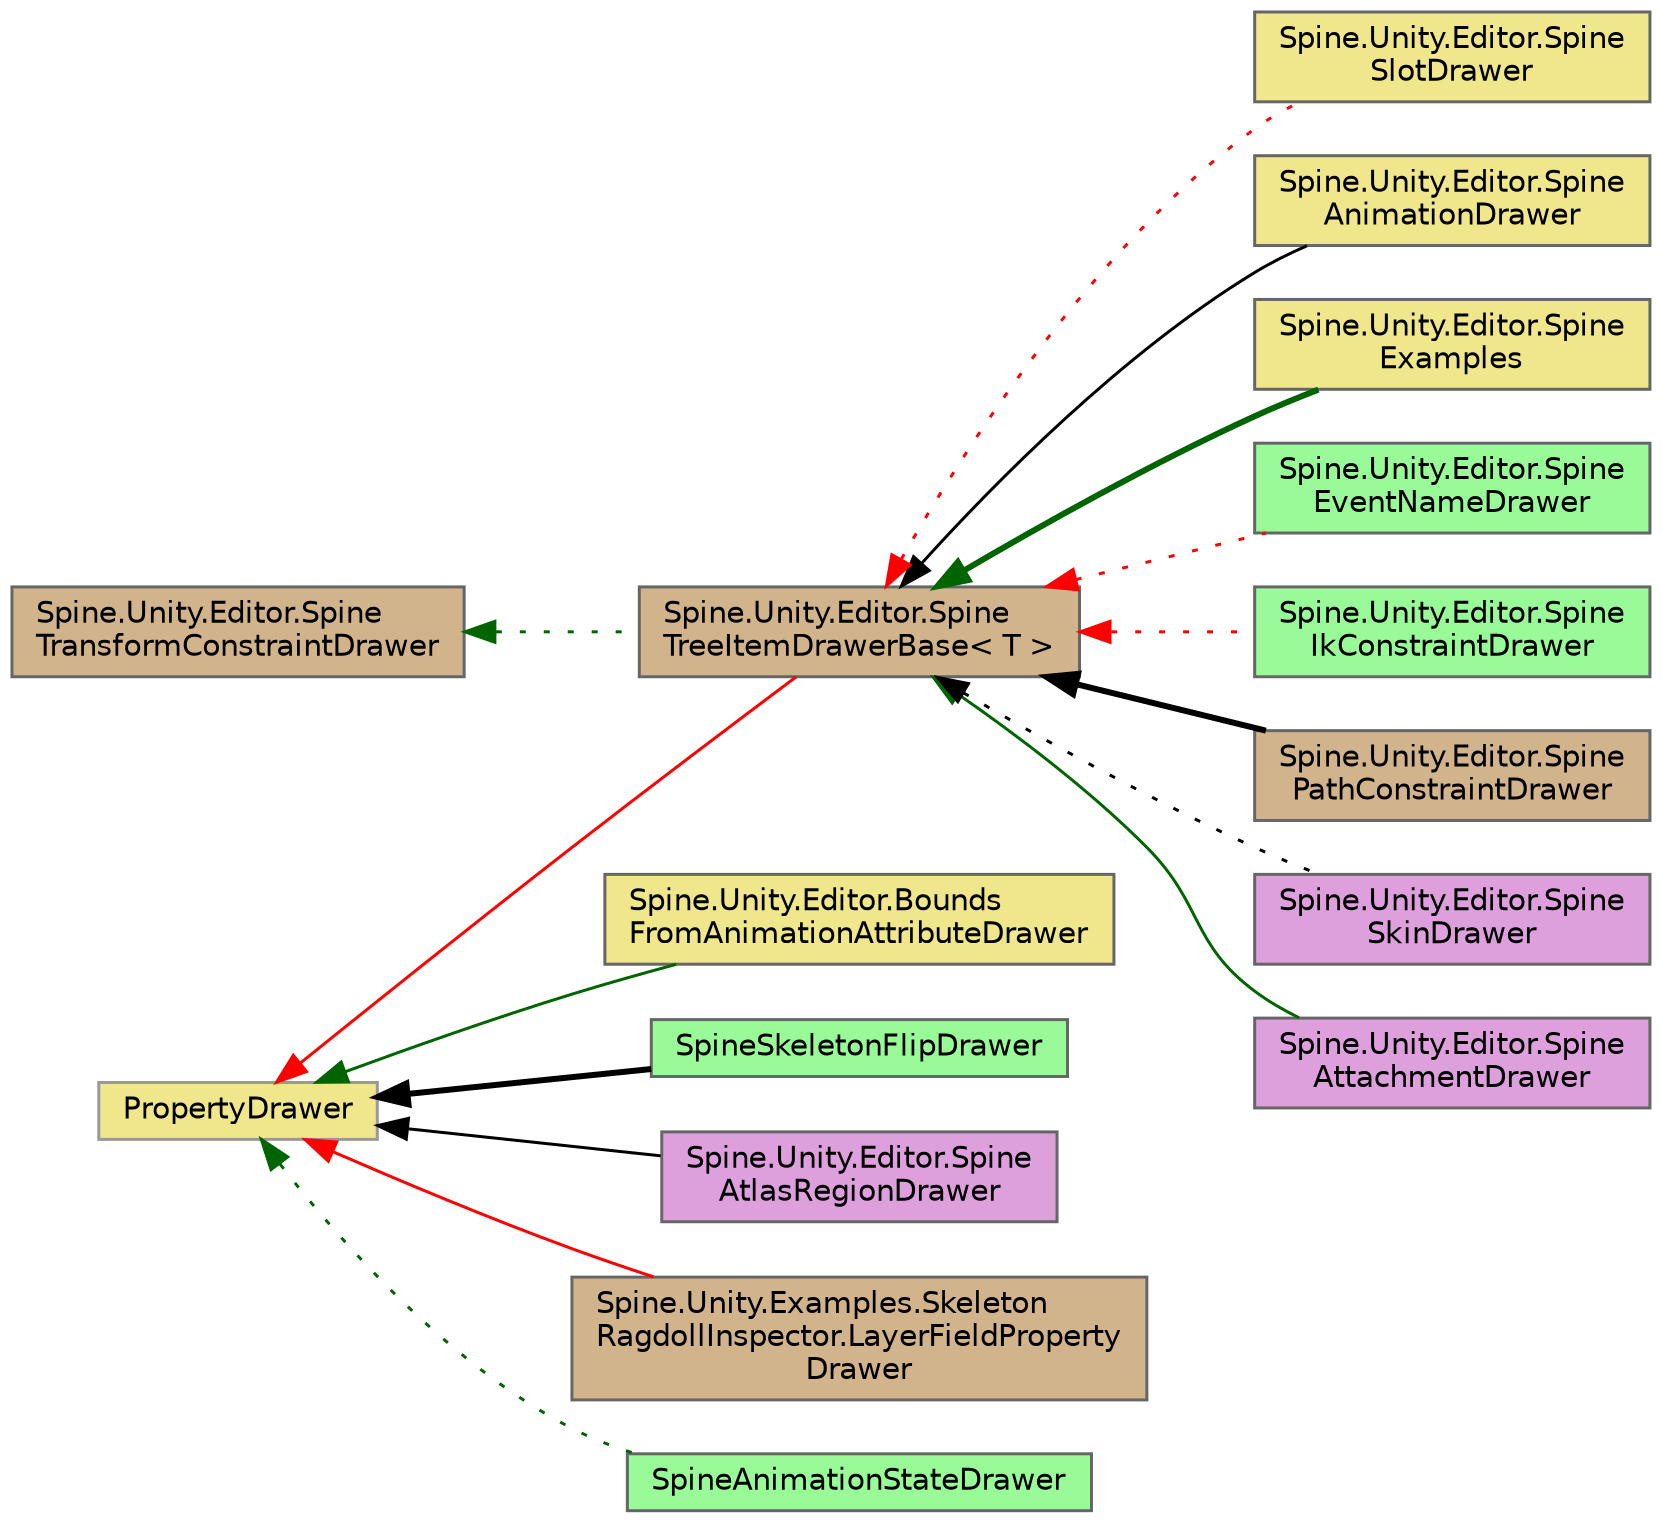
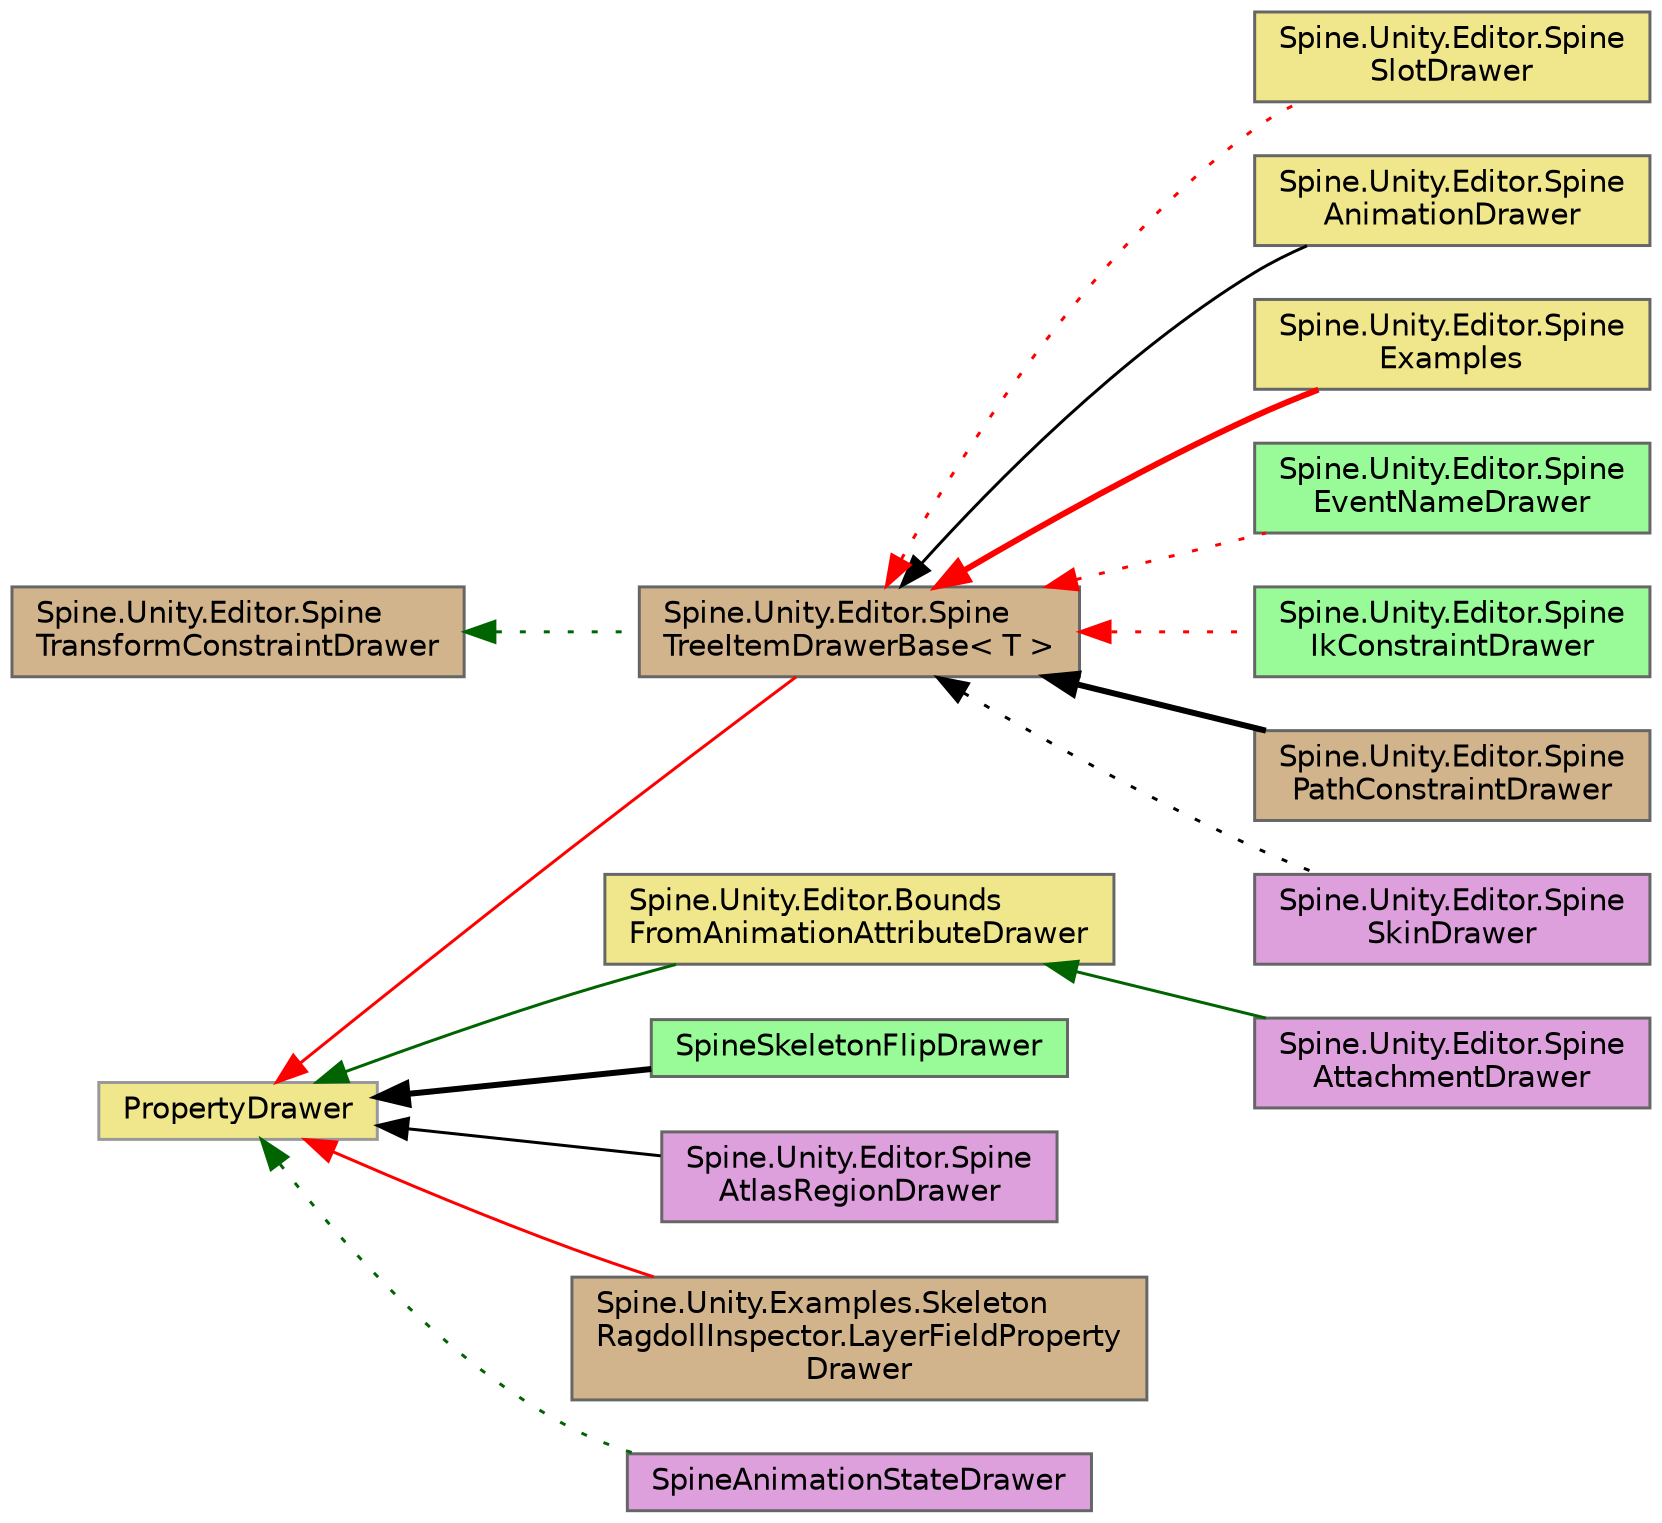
edge "Spine.Unity.Editor.Spine Examples" -> "Spine.Unity.Editor.Spine TreeItemDrawerBase< T >": color darkgreen -> red
edge "Spine.Unity.Editor.Spine AttachmentDrawer" -> "Spine.Unity.Editor.Spine TreeItemDrawerBase< T >": now "Spine.Unity.Editor.Spine AttachmentDrawer" -> "Spine.Unity.Editor.Bounds FromAnimationAttributeDrawer"
node "SpineAnimationStateDrawer": fillcolor palegreen -> plum
